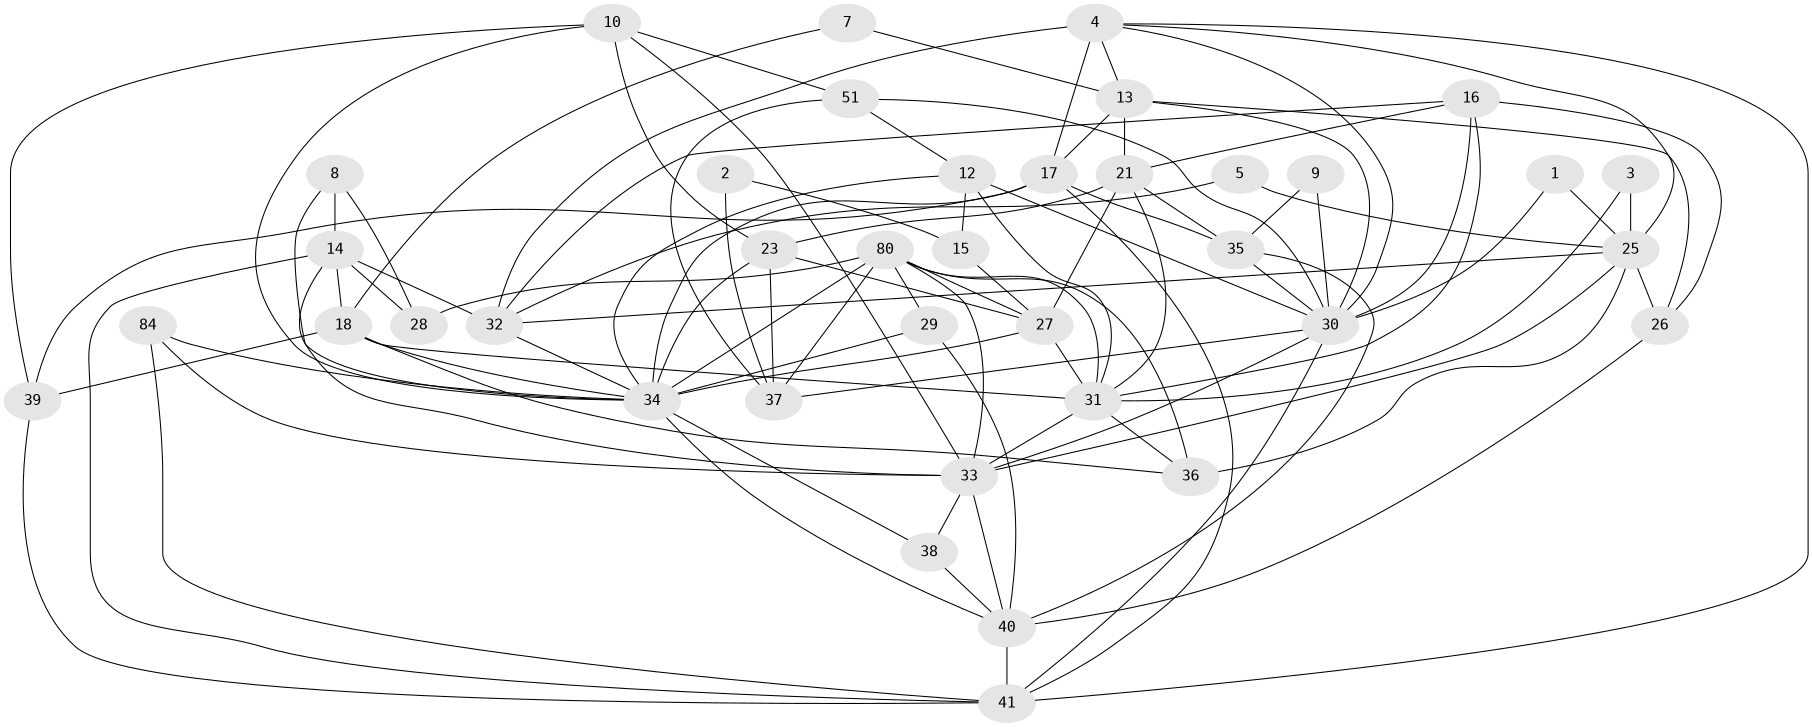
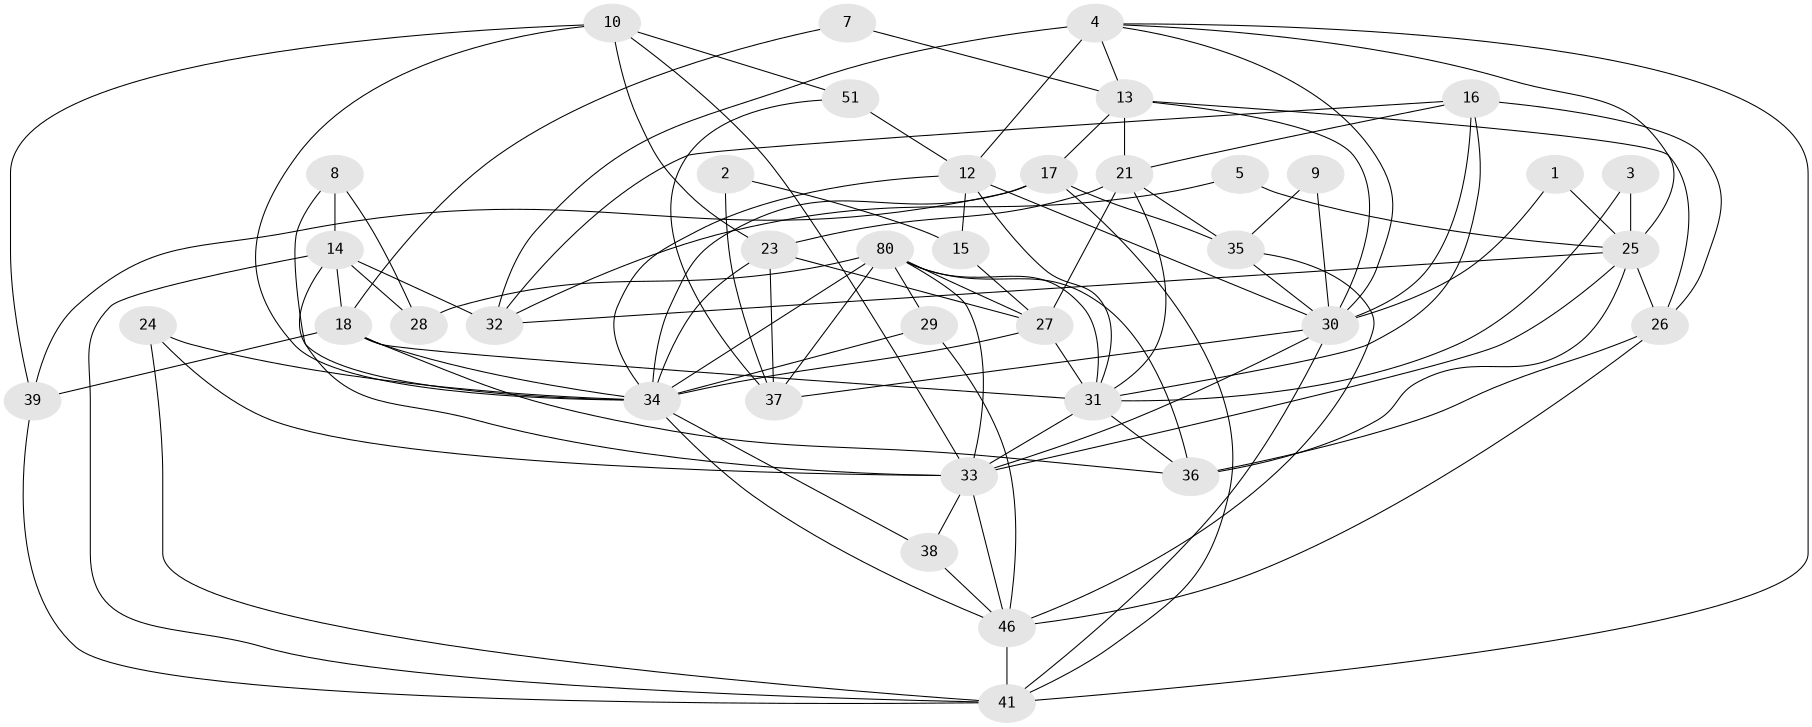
edge "4" -- "17": now "4" -- "12"
edge "51" -- "30": removed
node "84": label "84" -> "24"
edge "32" -- "34": removed
edge "26" -- "36": added
node "40": label "40" -> "46"
